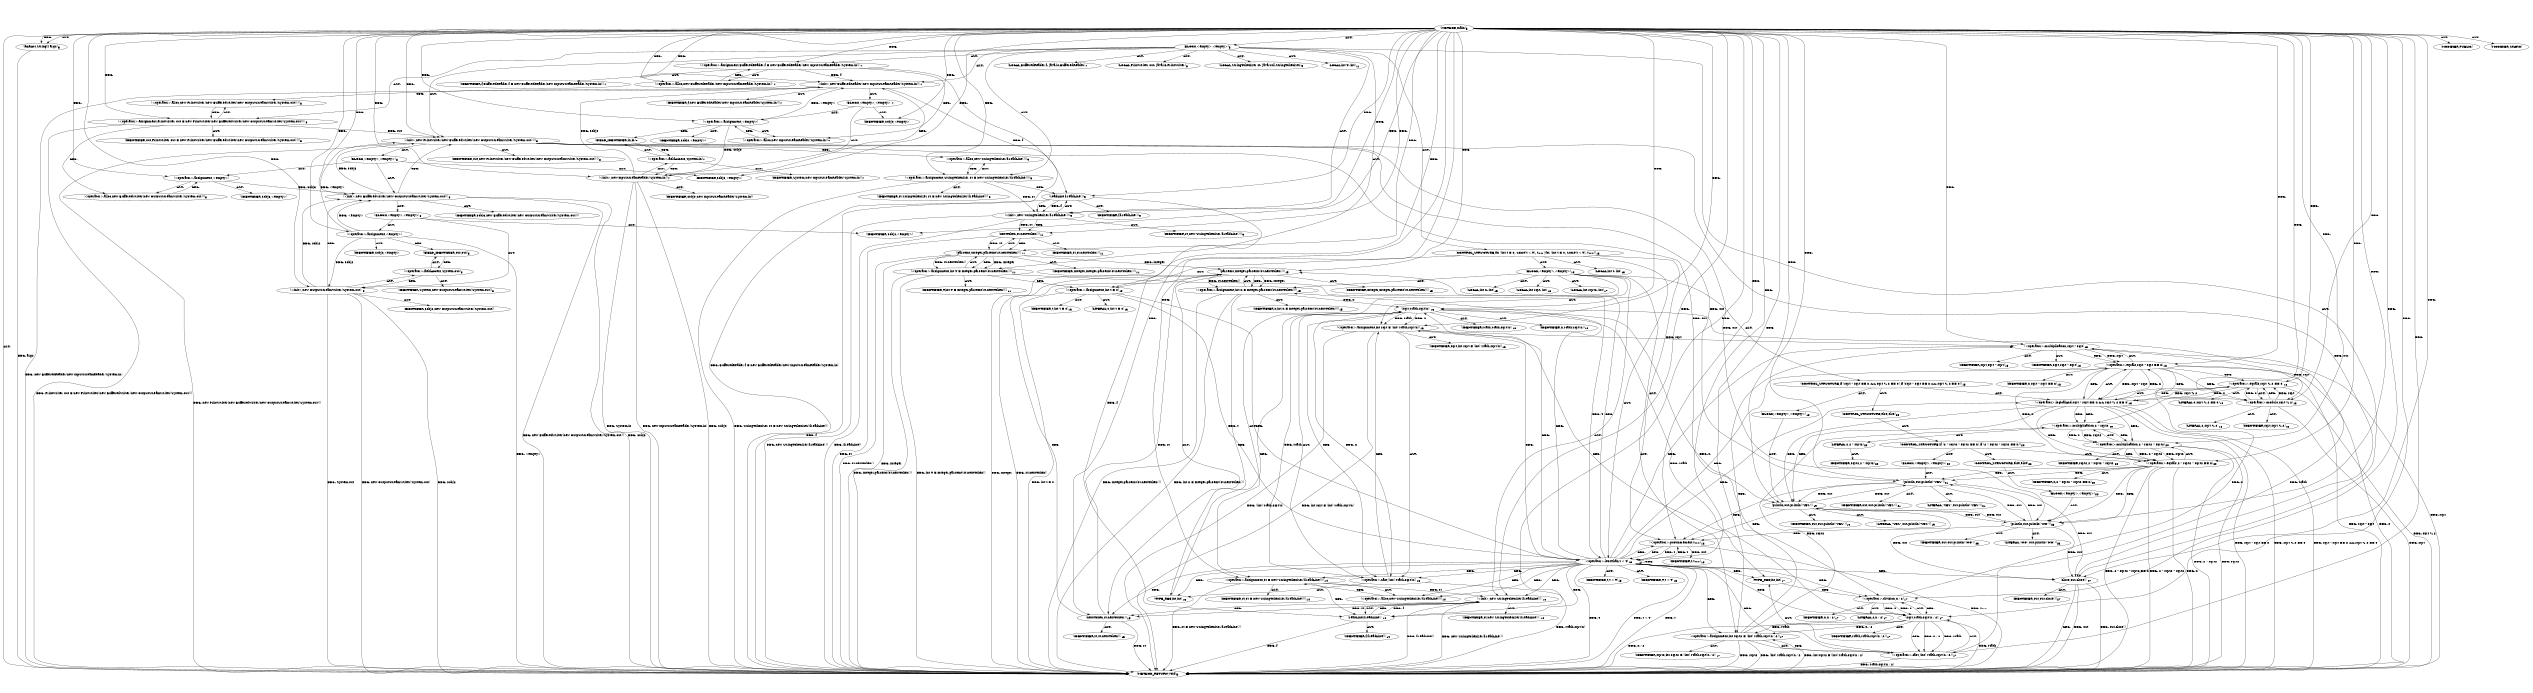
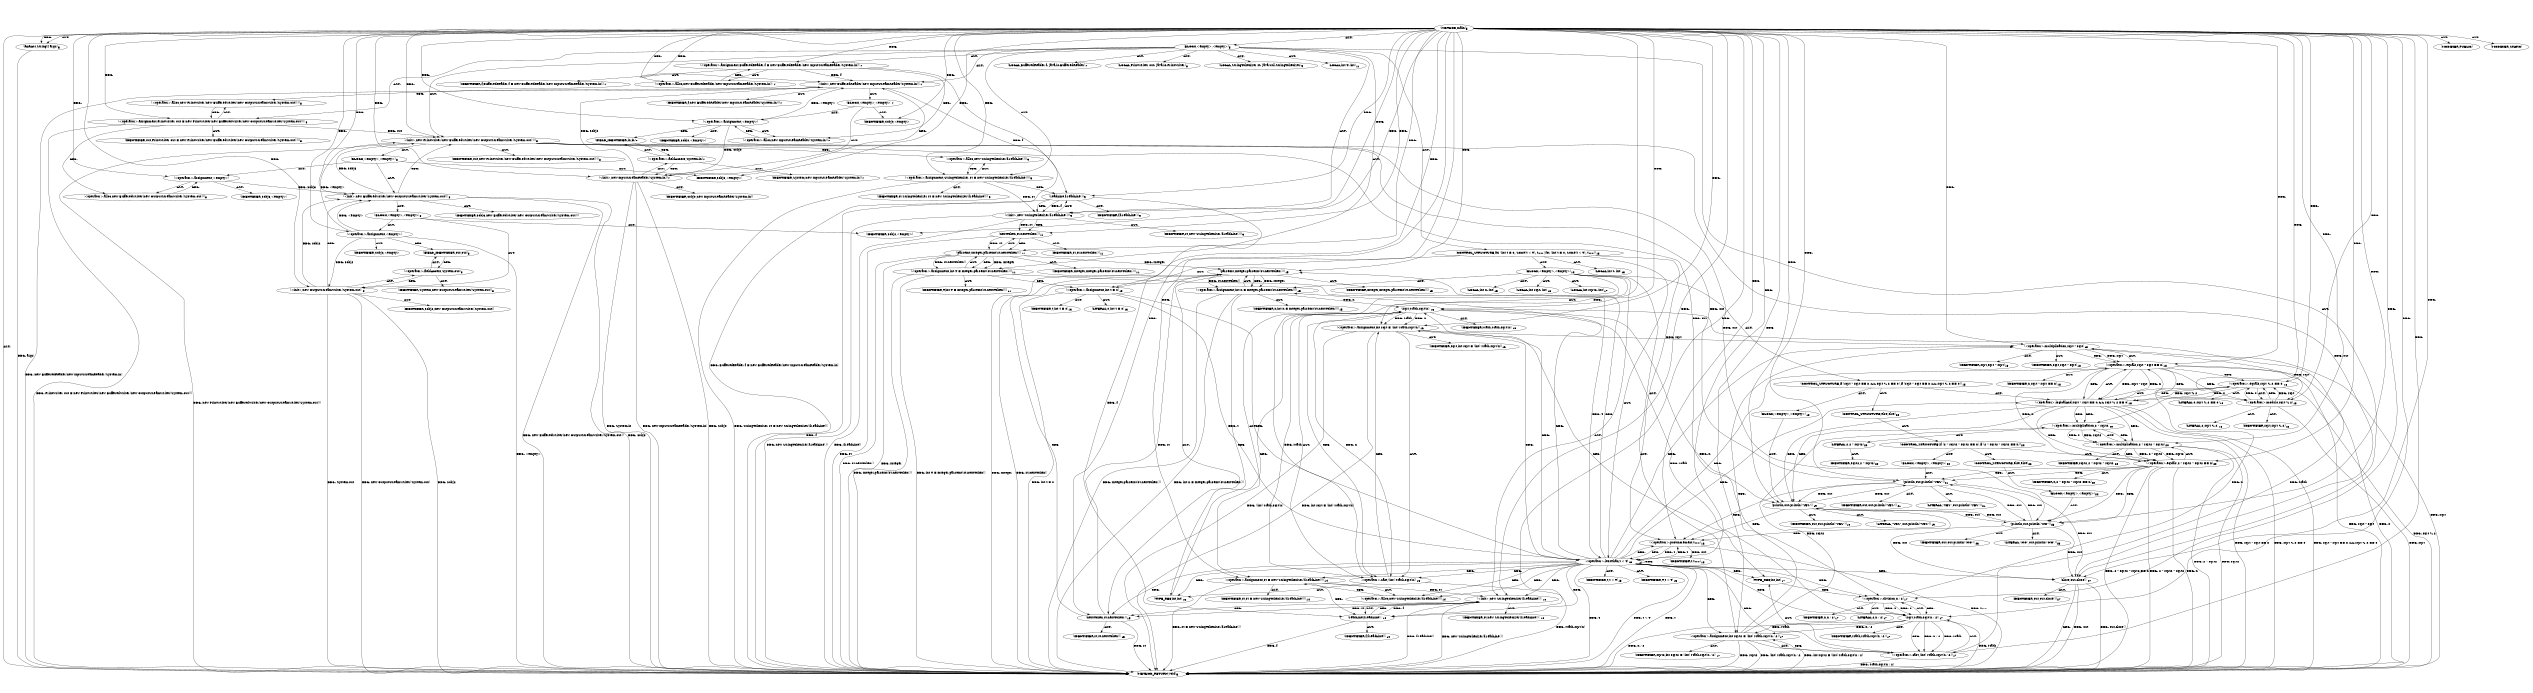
edge "(METHOD,main)" -> "(<operator>.cast,(int) Math.sqrt(n))": added, label "DDG:"
node "(IDENTIFIER,n,Math.sqrt(n))": removed
